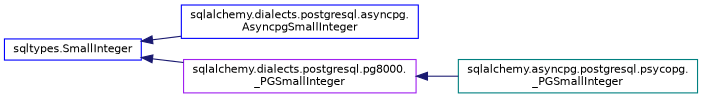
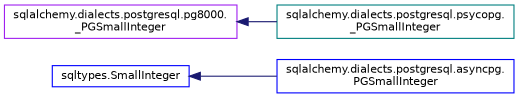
node "sqlalchemy.dialects.postgresql.asyncpg. AsyncpgSmallInteger": label "sqlalchemy.dialects.postgresql.asyncpg. AsyncpgSmallInteger" -> "sqlalchemy.dialects.postgresql.asyncpg. PGSmallInteger"
edge "sqlalchemy.dialects.postgresql.pg8000. _PGSmallInteger" -> "sqltypes.SmallInteger": removed
node "sqlalchemy.asyncpg.postgresql.psycopg. _PGSmallInteger": label "sqlalchemy.asyncpg.postgresql.psycopg. _PGSmallInteger" -> "sqlalchemy.dialects.postgresql.psycopg. _PGSmallInteger"
